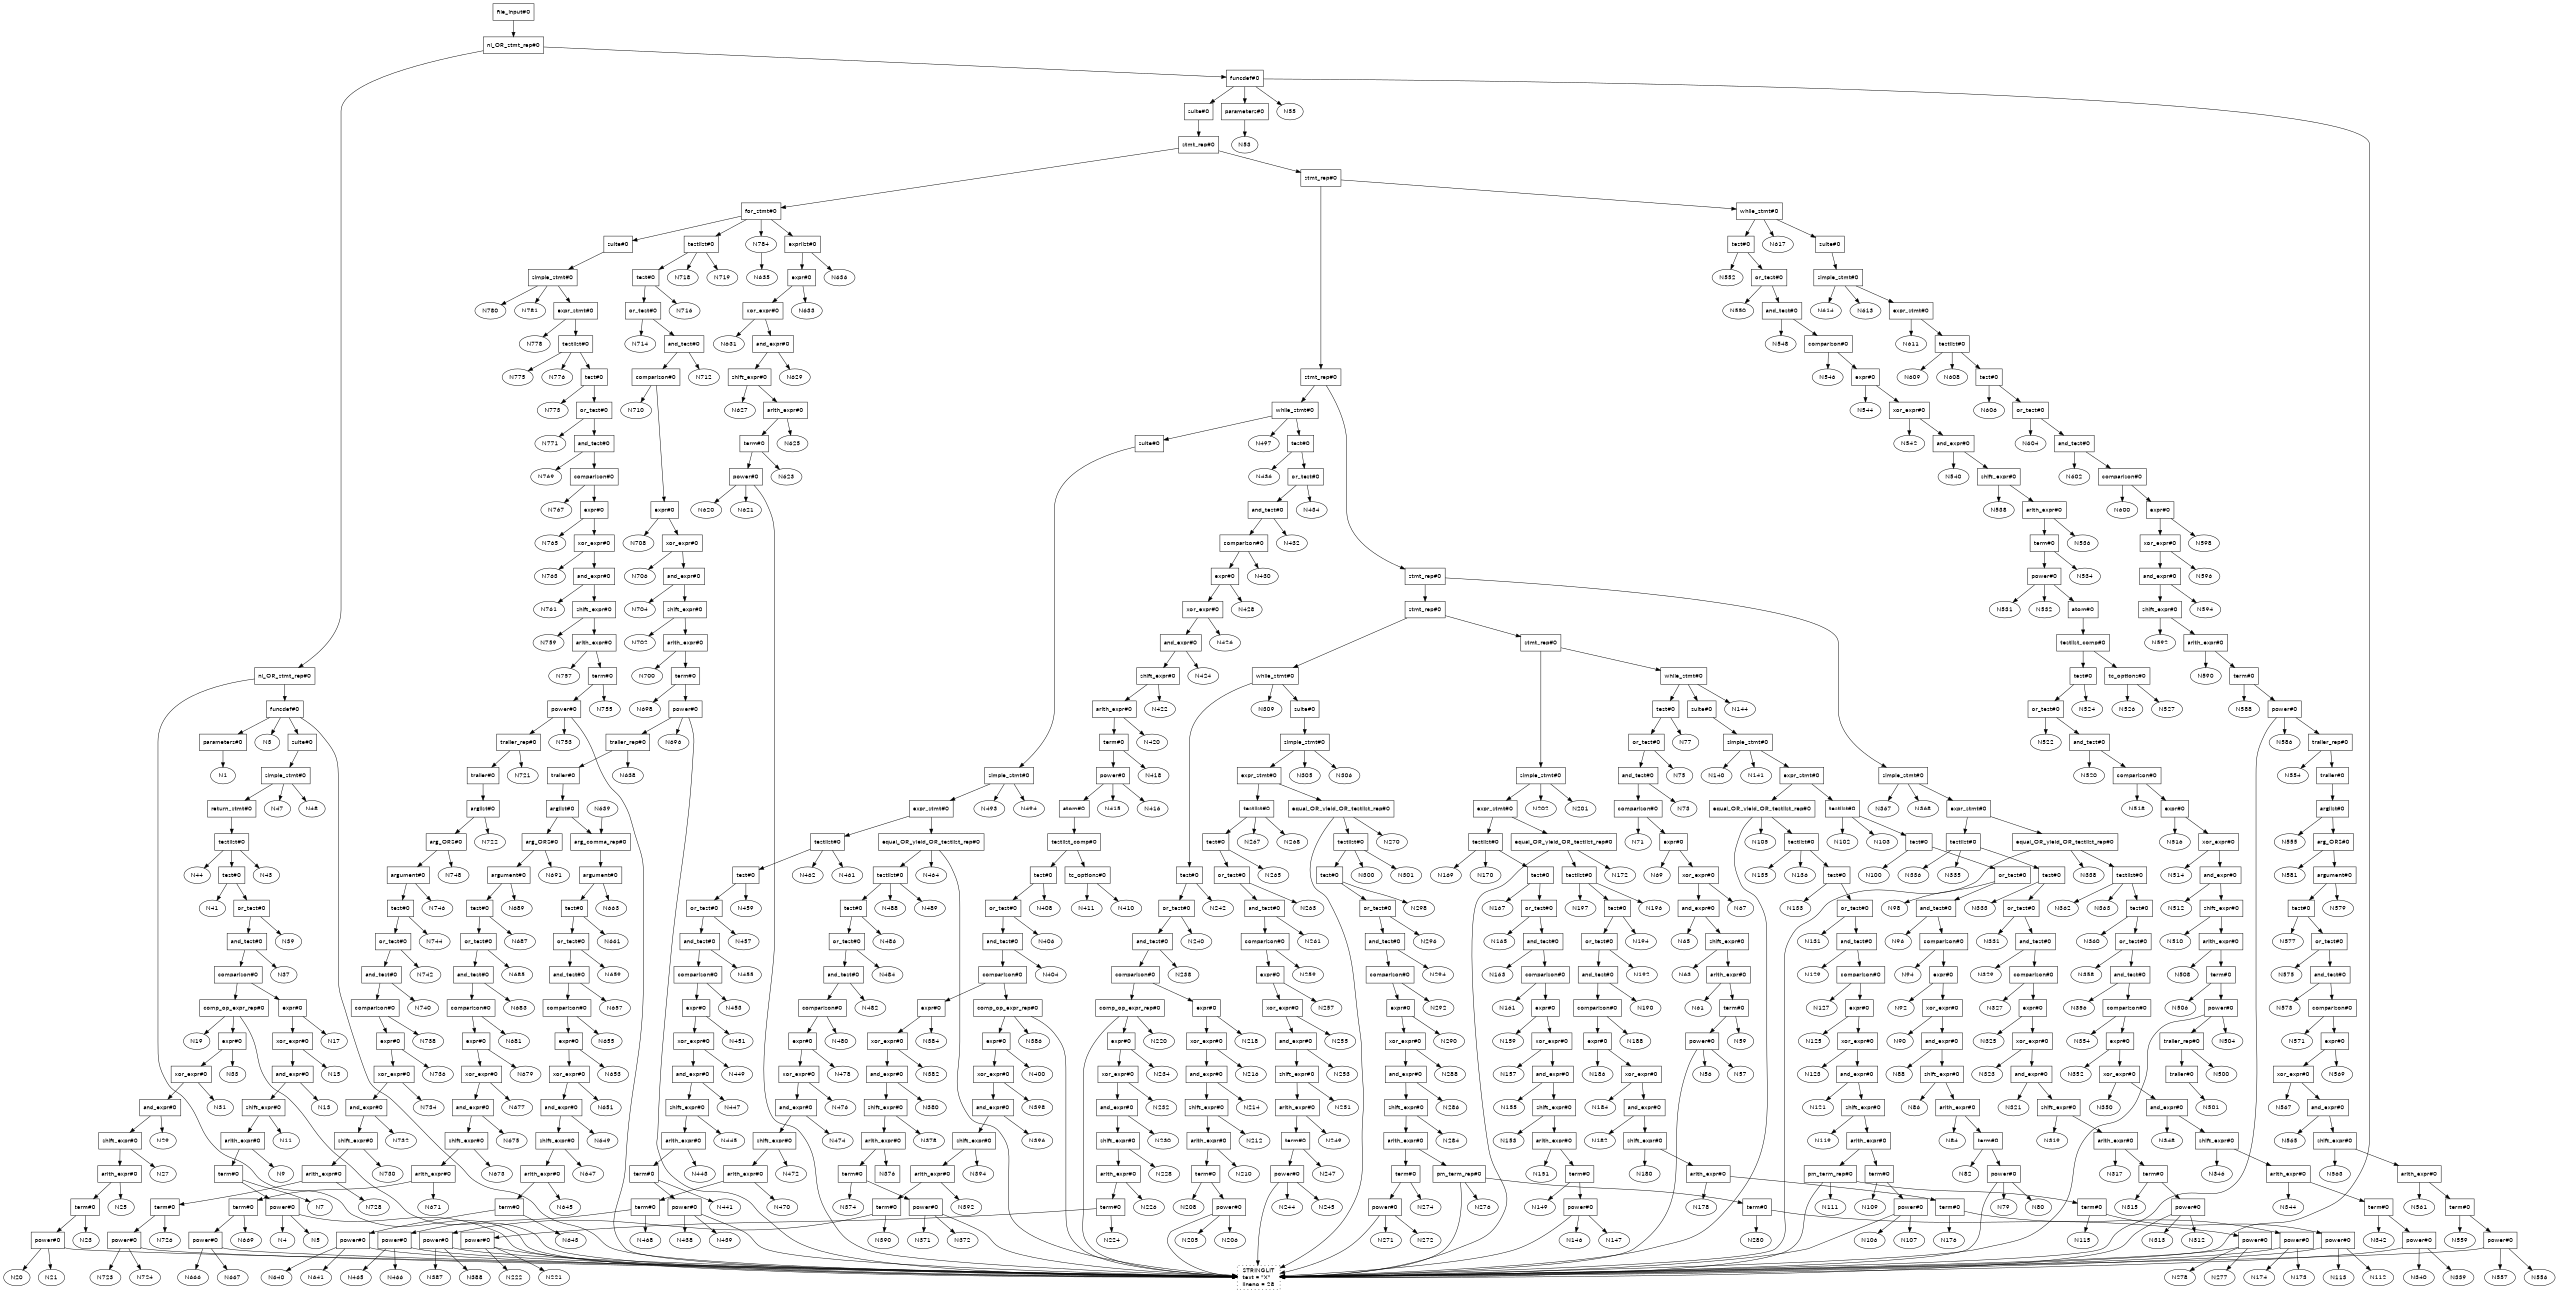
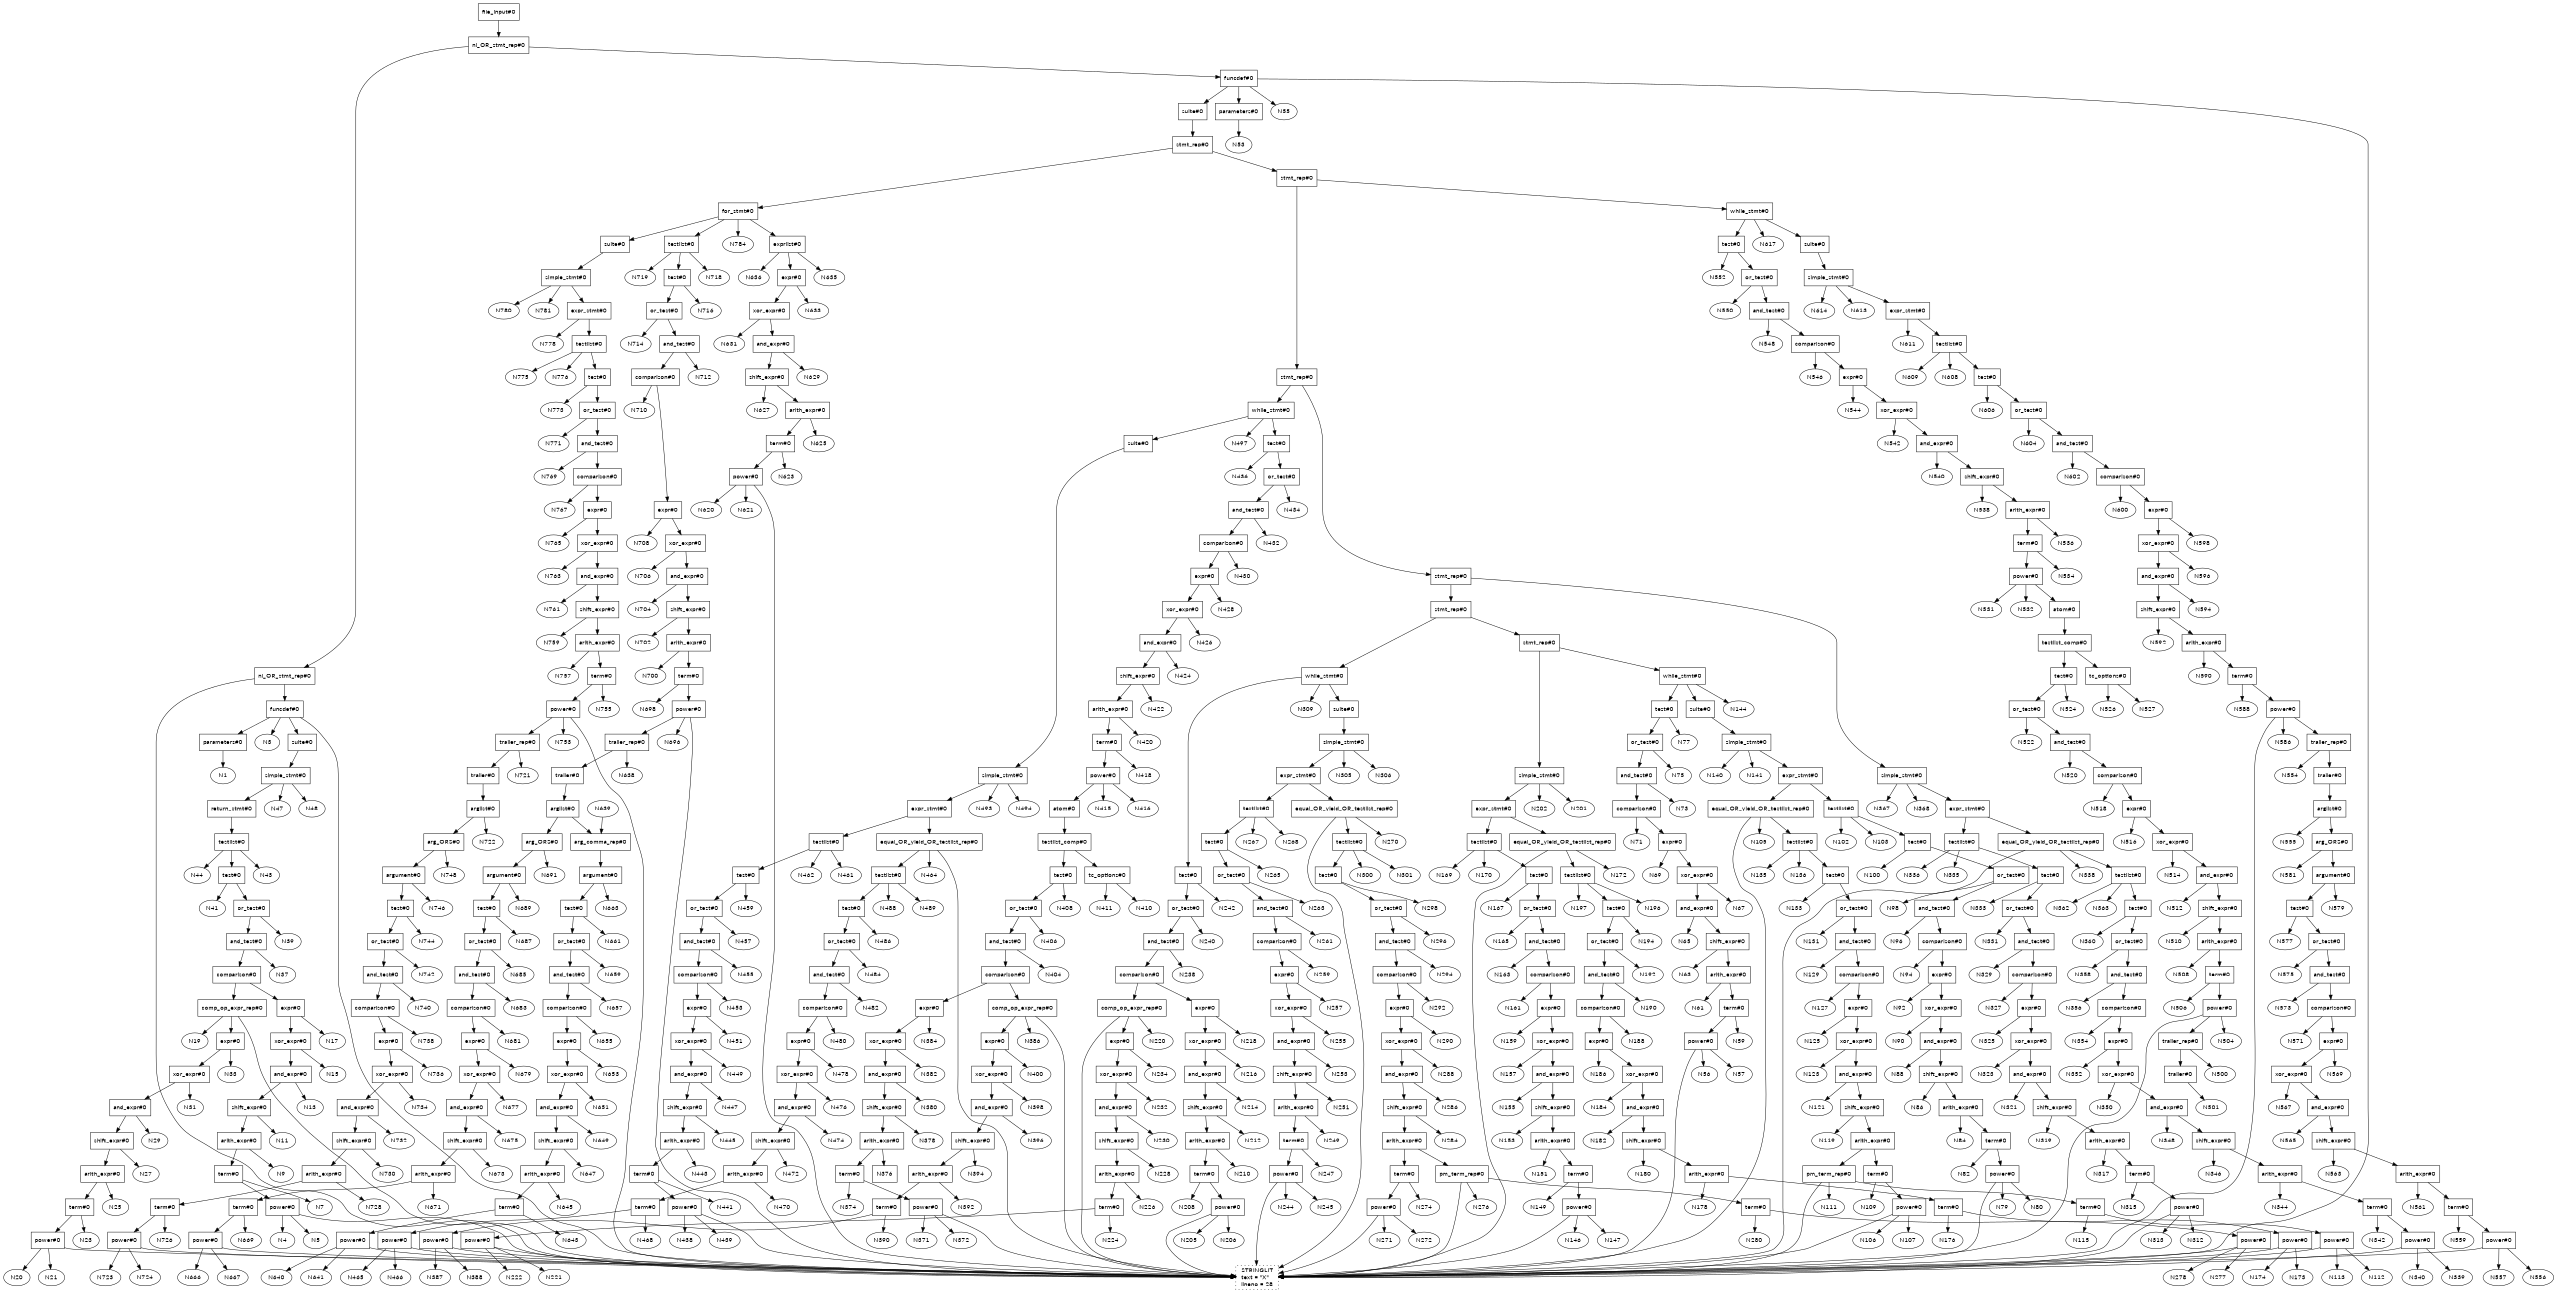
edge "N784" -> "N635": now "exprlist#0" -> "N635"
